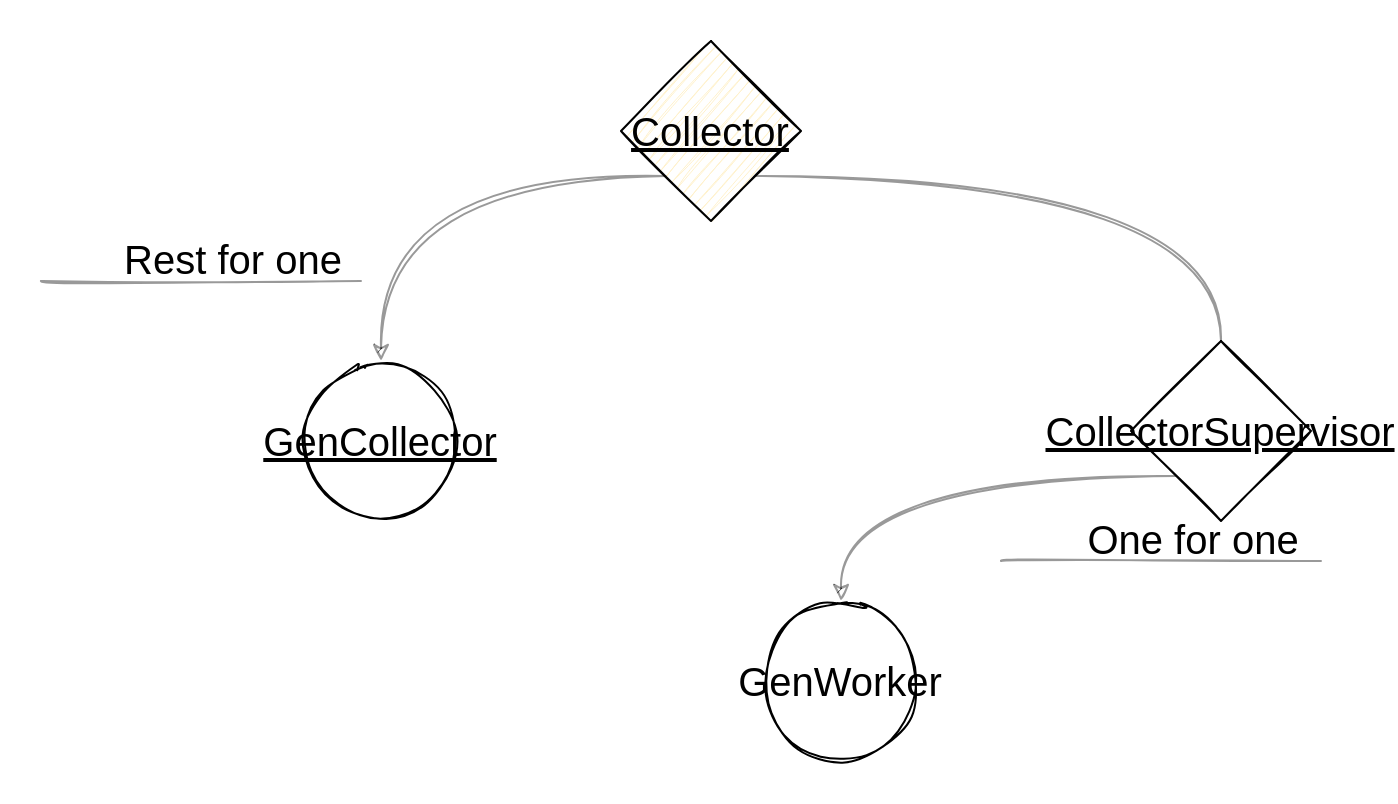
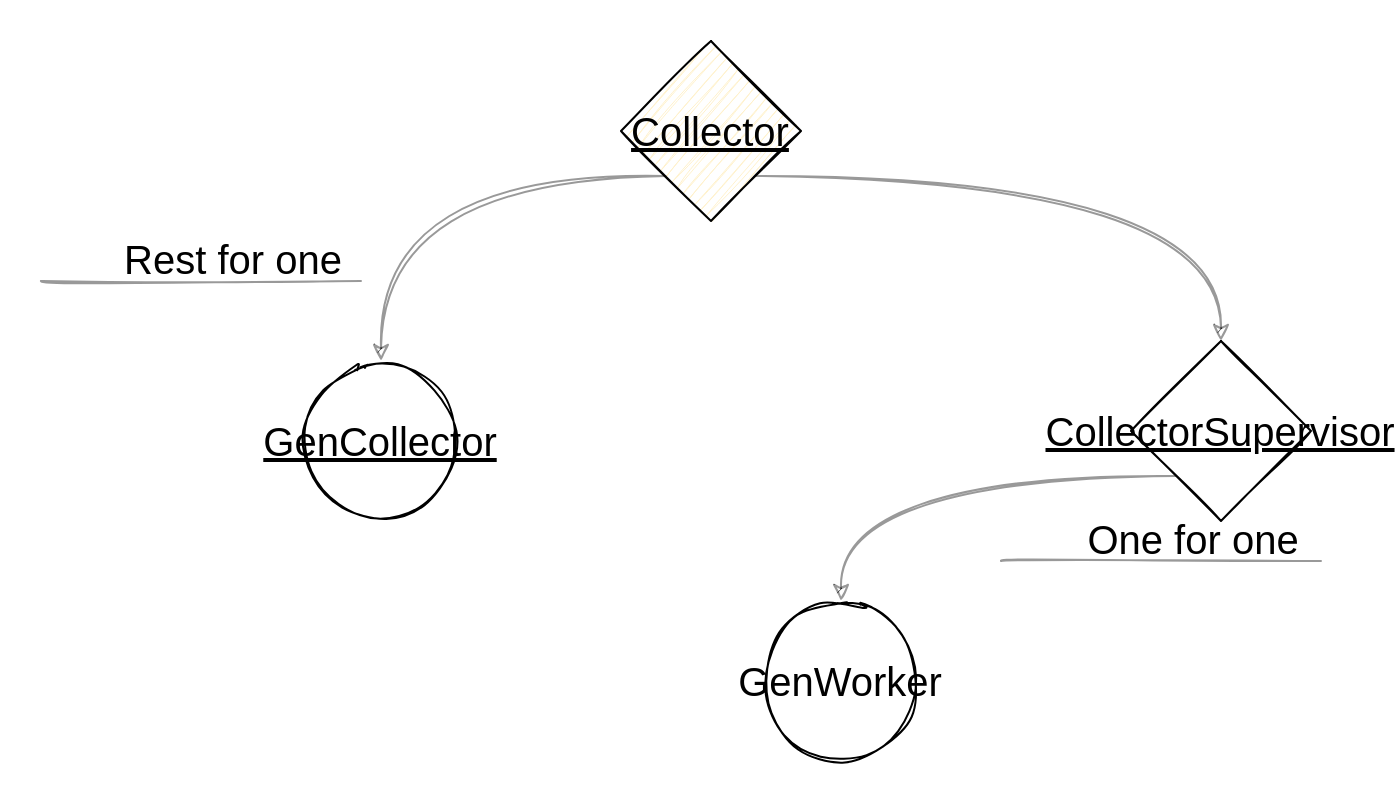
edge "Collector" -- "CollectorSupervisor": arrowhead none -> classic
